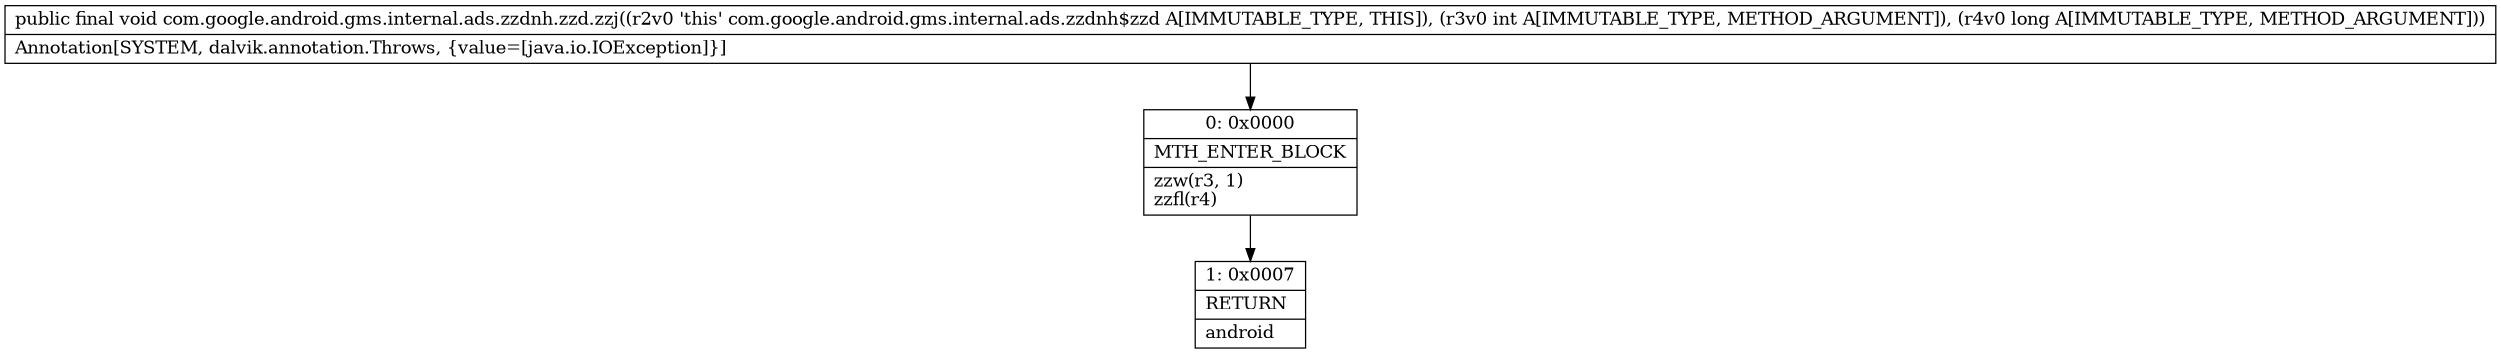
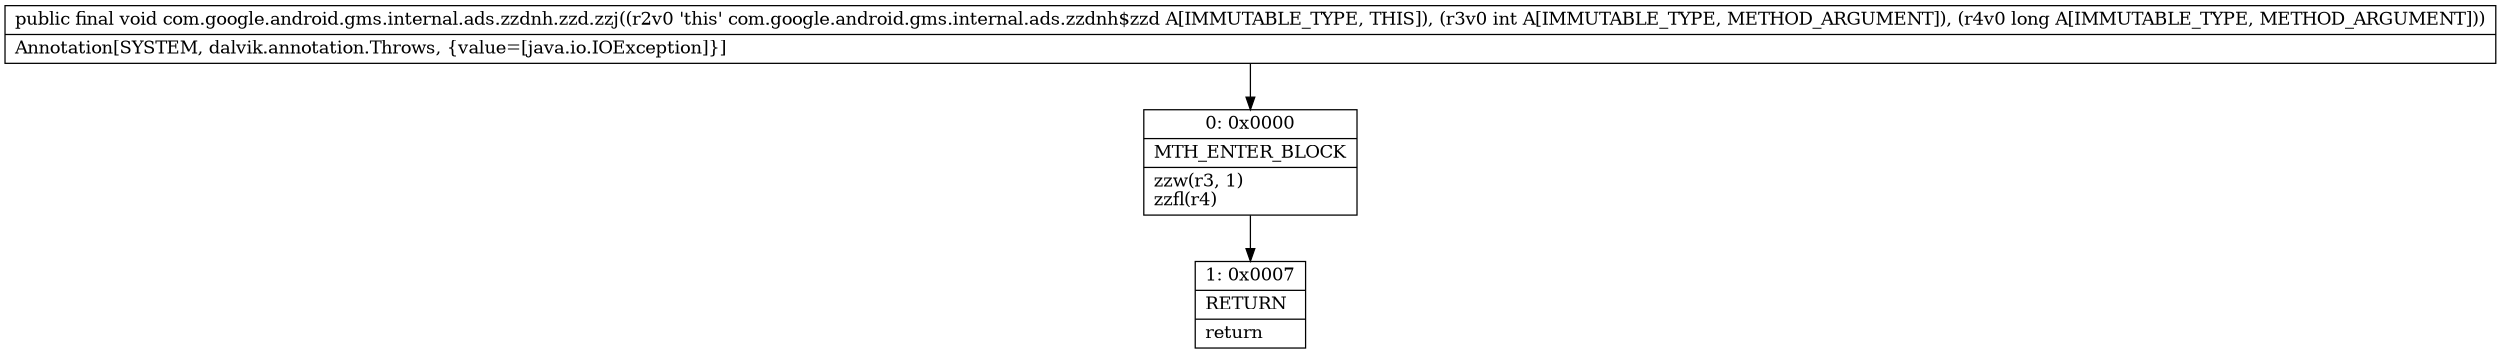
node "1: 0x0007": text "android" -> "return"
